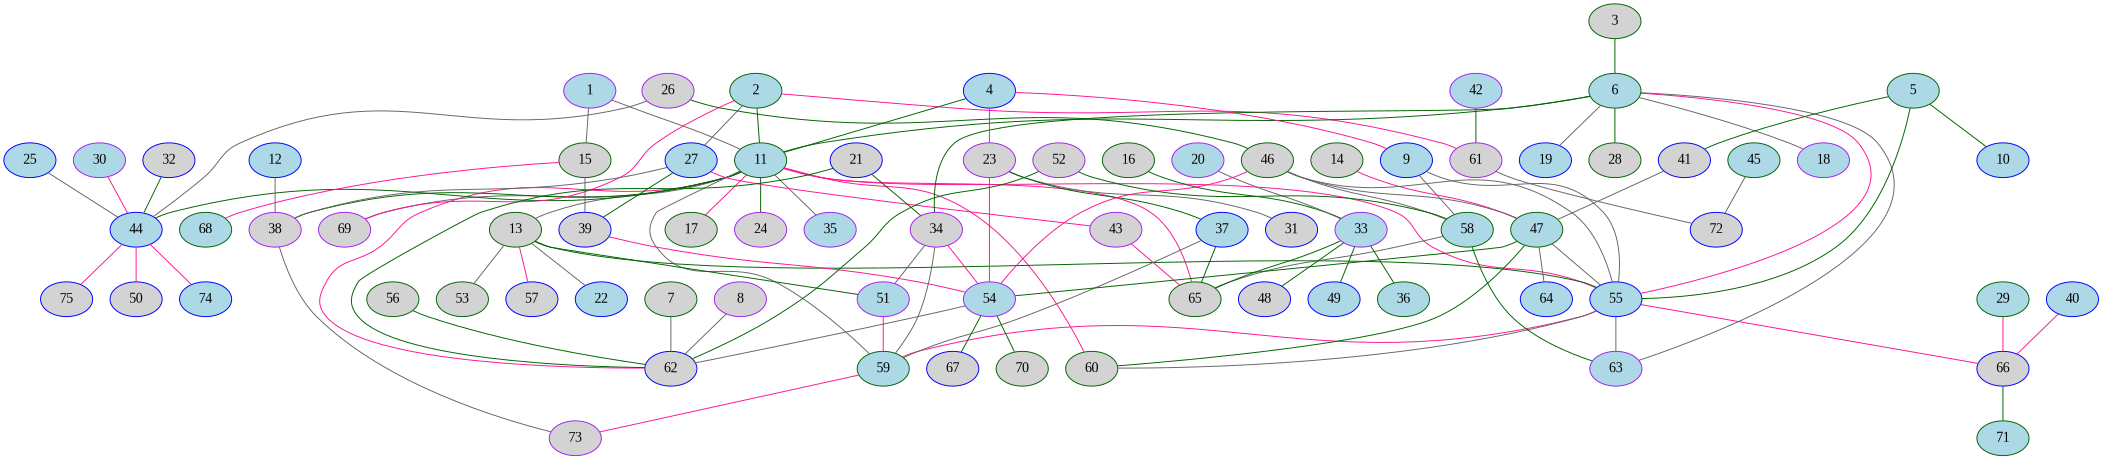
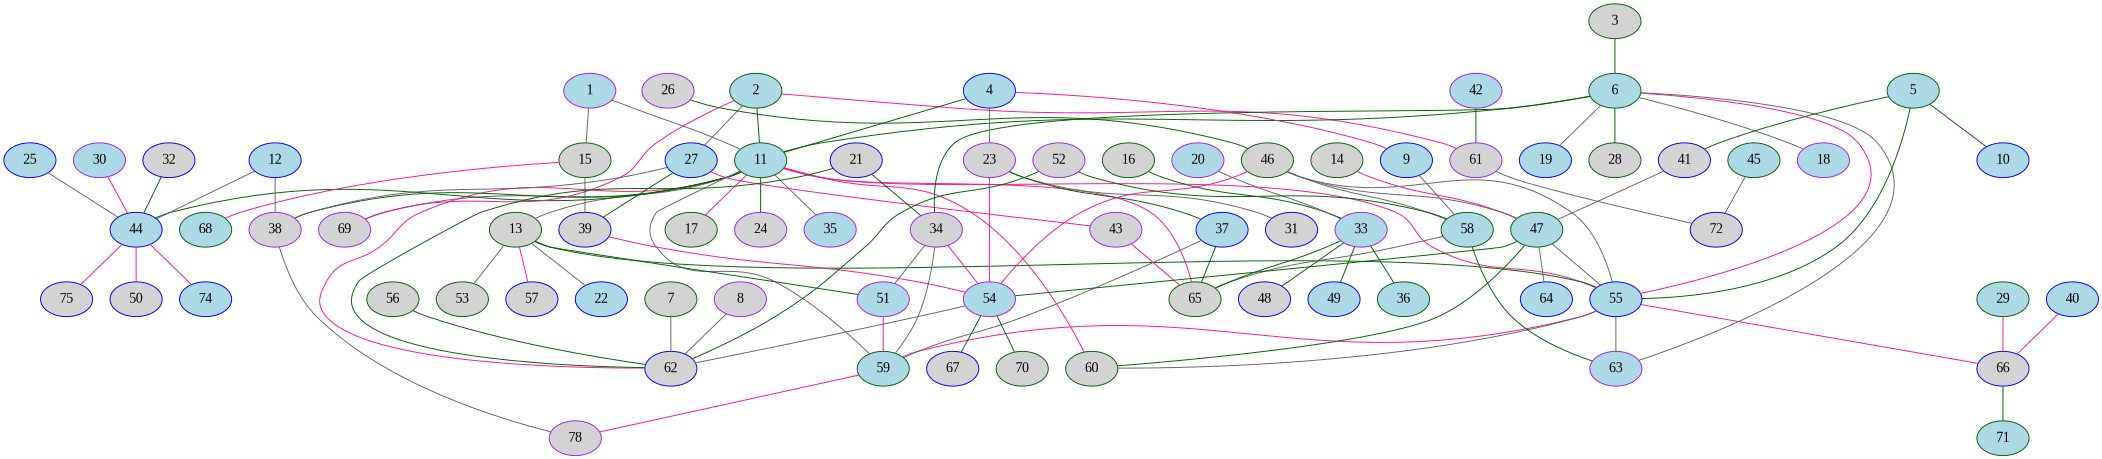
edge "26" -- "44": now "12" -- "44"
edge "9" -- "55": removed
node "73": label "73" -> "78"
